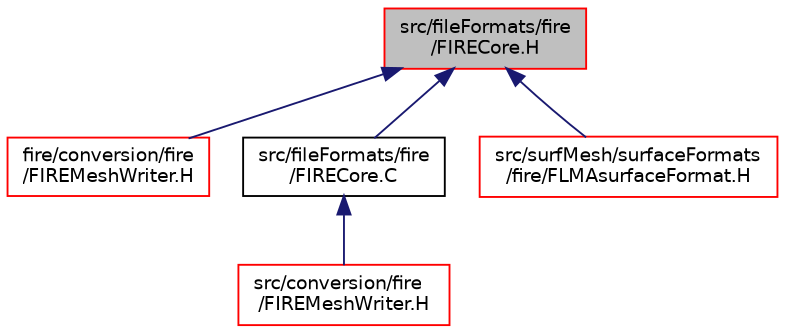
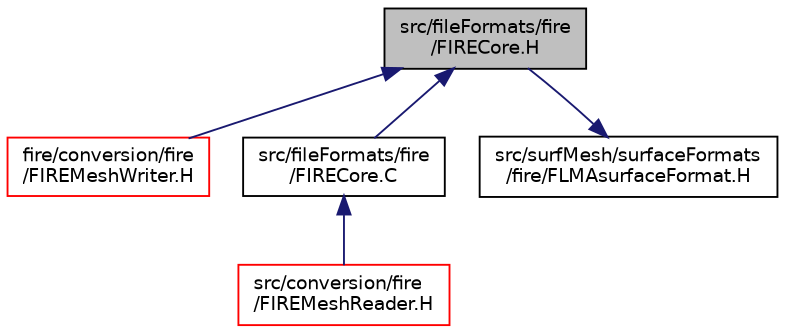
node "src/fileFormats/fire /FIRECore.H": color red -> black
edge "src/surfMesh/surfaceFormats /fire/FLMAsurfaceFormat.H" -> "src/fileFormats/fire /FIRECore.H": reversed
node "src/surfMesh/surfaceFormats /fire/FLMAsurfaceFormat.H": color red -> black
node "src/conversion/fire /FIREMeshWriter.H": label "src/conversion/fire /FIREMeshWriter.H" -> "src/conversion/fire /FIREMeshReader.H"
